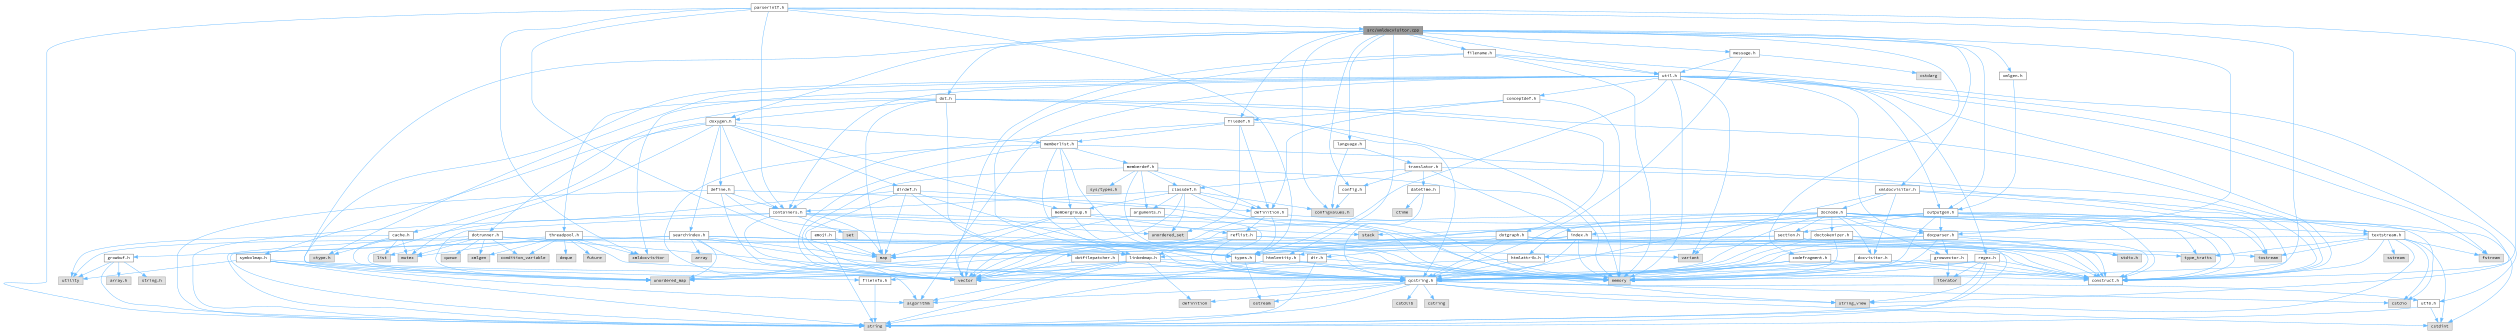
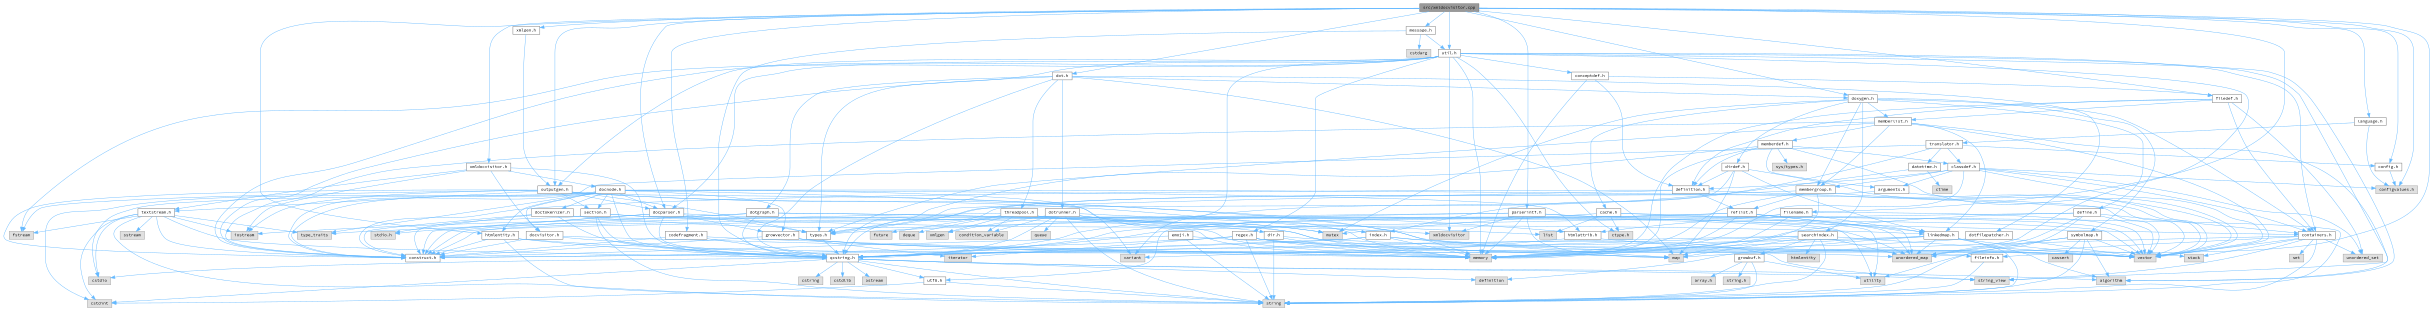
edge "parserintf.h" -> "src/xmldocvisitor.cpp": reversed
edge "filename.h" -> "util.h": now "filename.h" -> "htmlattrib.h"
edge "docnode.h" -> "memory": added
edge "dirdef.h" -> "unordered_map": now "define.h" -> "unordered_map"
node "array": label "array" -> "htmlentity"
node "cassert": added
edge "types.h" -> "ostream": now "types.h" -> "qcstring.h"
